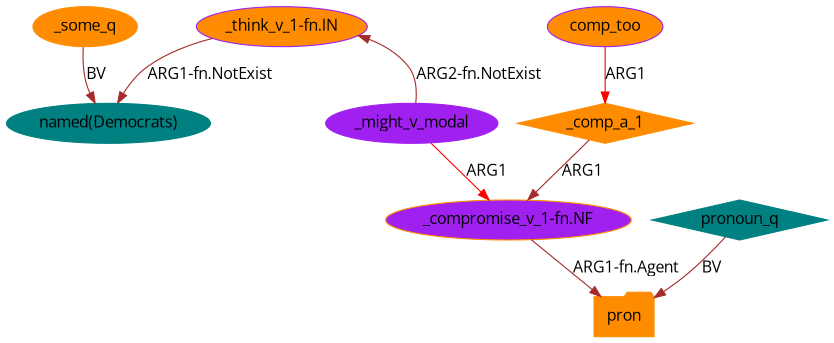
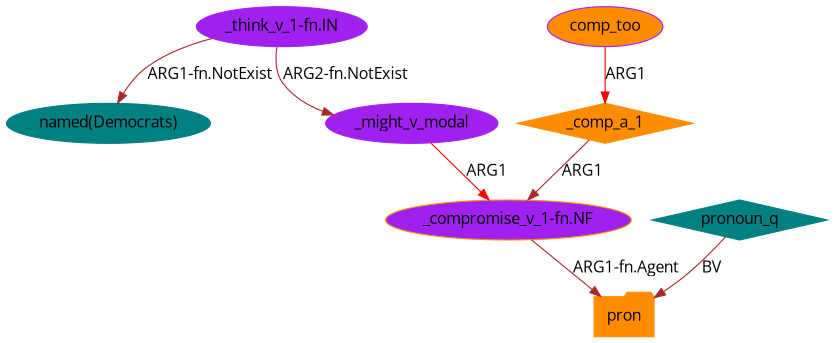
node "_some_q": removed
node "_think_v_1-fn.IN": fillcolor darkorange -> purple
edge "_might_v_modal" -> "_think_v_1-fn.IN": reversed
